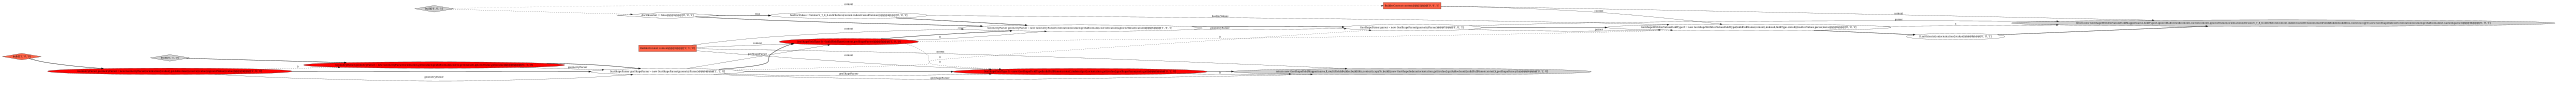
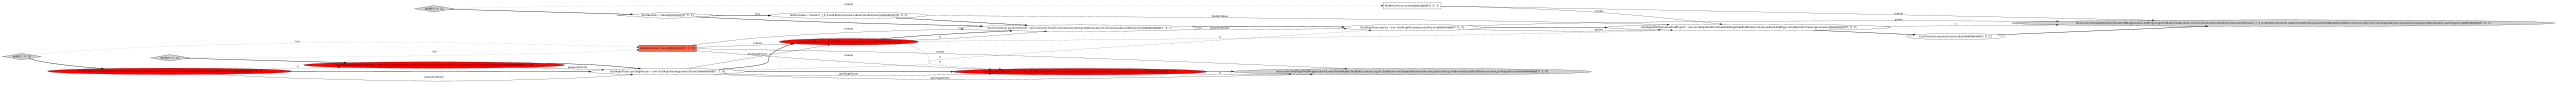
node "BuilderContext context@@@2@@@['0', '0', '1']": fillcolor tomato -> white
edge "build['0', '0', '1']" -> "docValuesSet == false@@@3@@@['0', '0', '1']": style dashed -> bold
edge "build['1', '0', '0']" -> "BuilderContext context@@@2@@@['1', '1', '0']": added, label "true"
edge "build['0', '1', '0']" -> "BuilderContext context@@@2@@@['1', '1', '0']": added, label "true"
node "build['1', '0', '0']": fillcolor tomato -> lightgray
